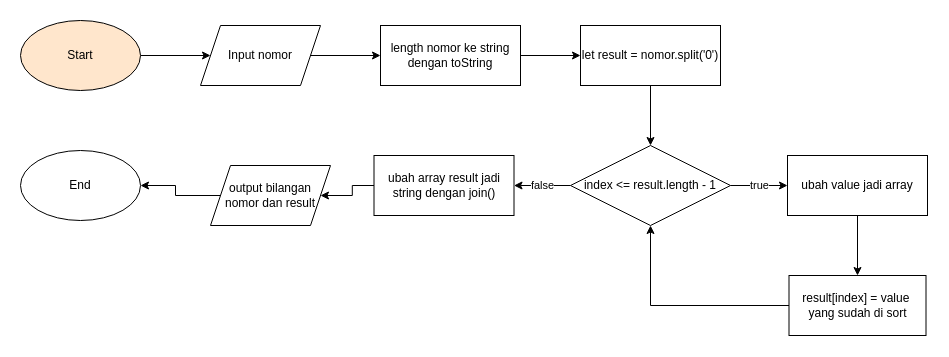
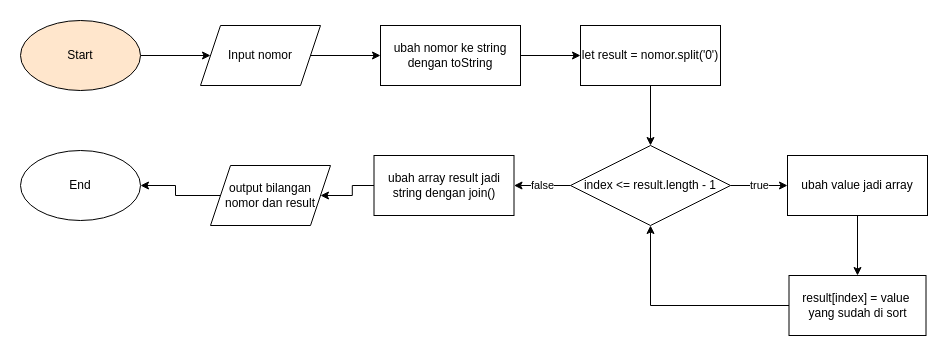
node "length nomor ke string dengan toString": label "length nomor ke string dengan toString" -> "ubah nomor ke string dengan toString"
